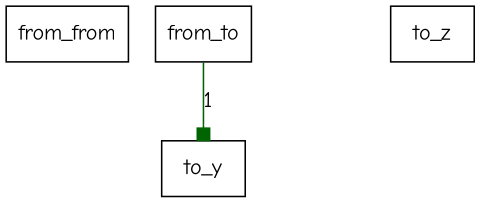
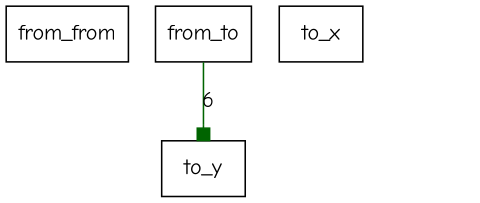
node "to_x": added
node "to_z": removed
edge "from_to" -> "to_y": label "1" -> "6"
